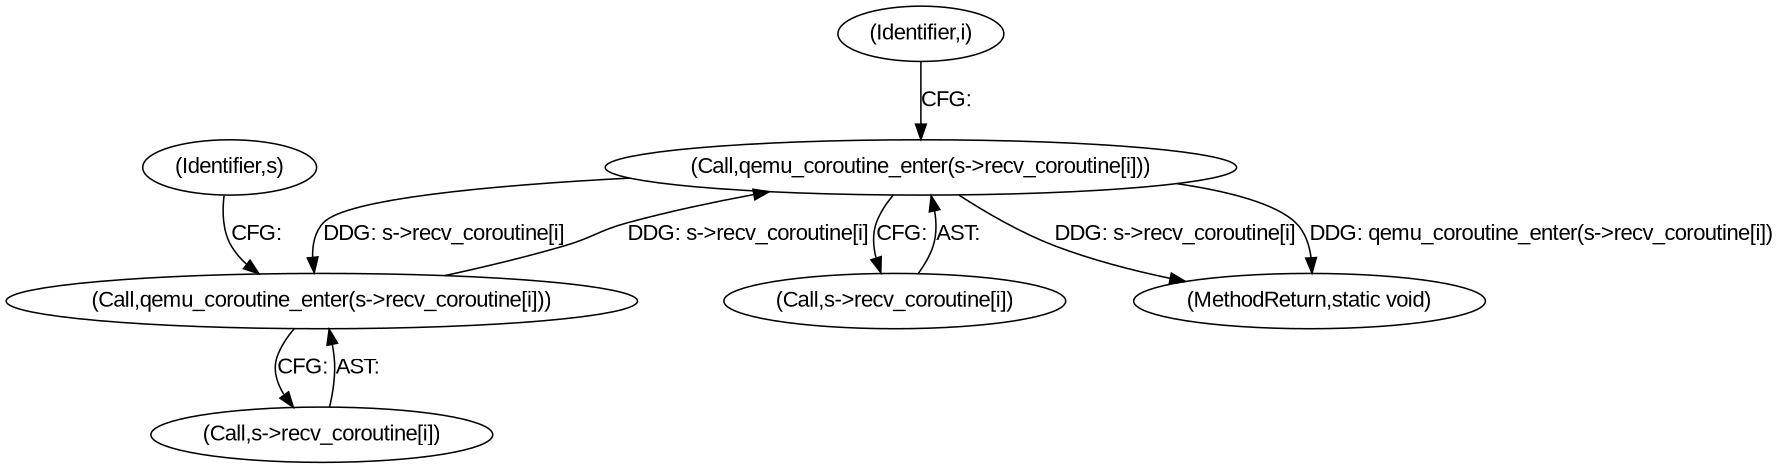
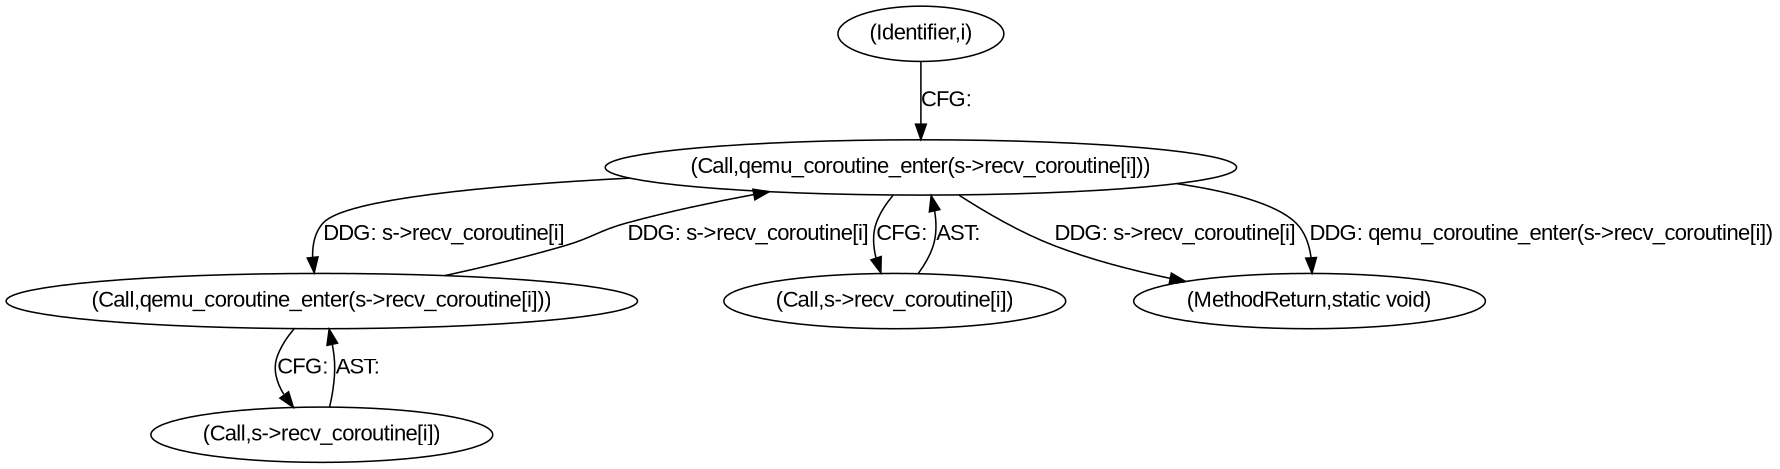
node "(Identifier,s)": removed
